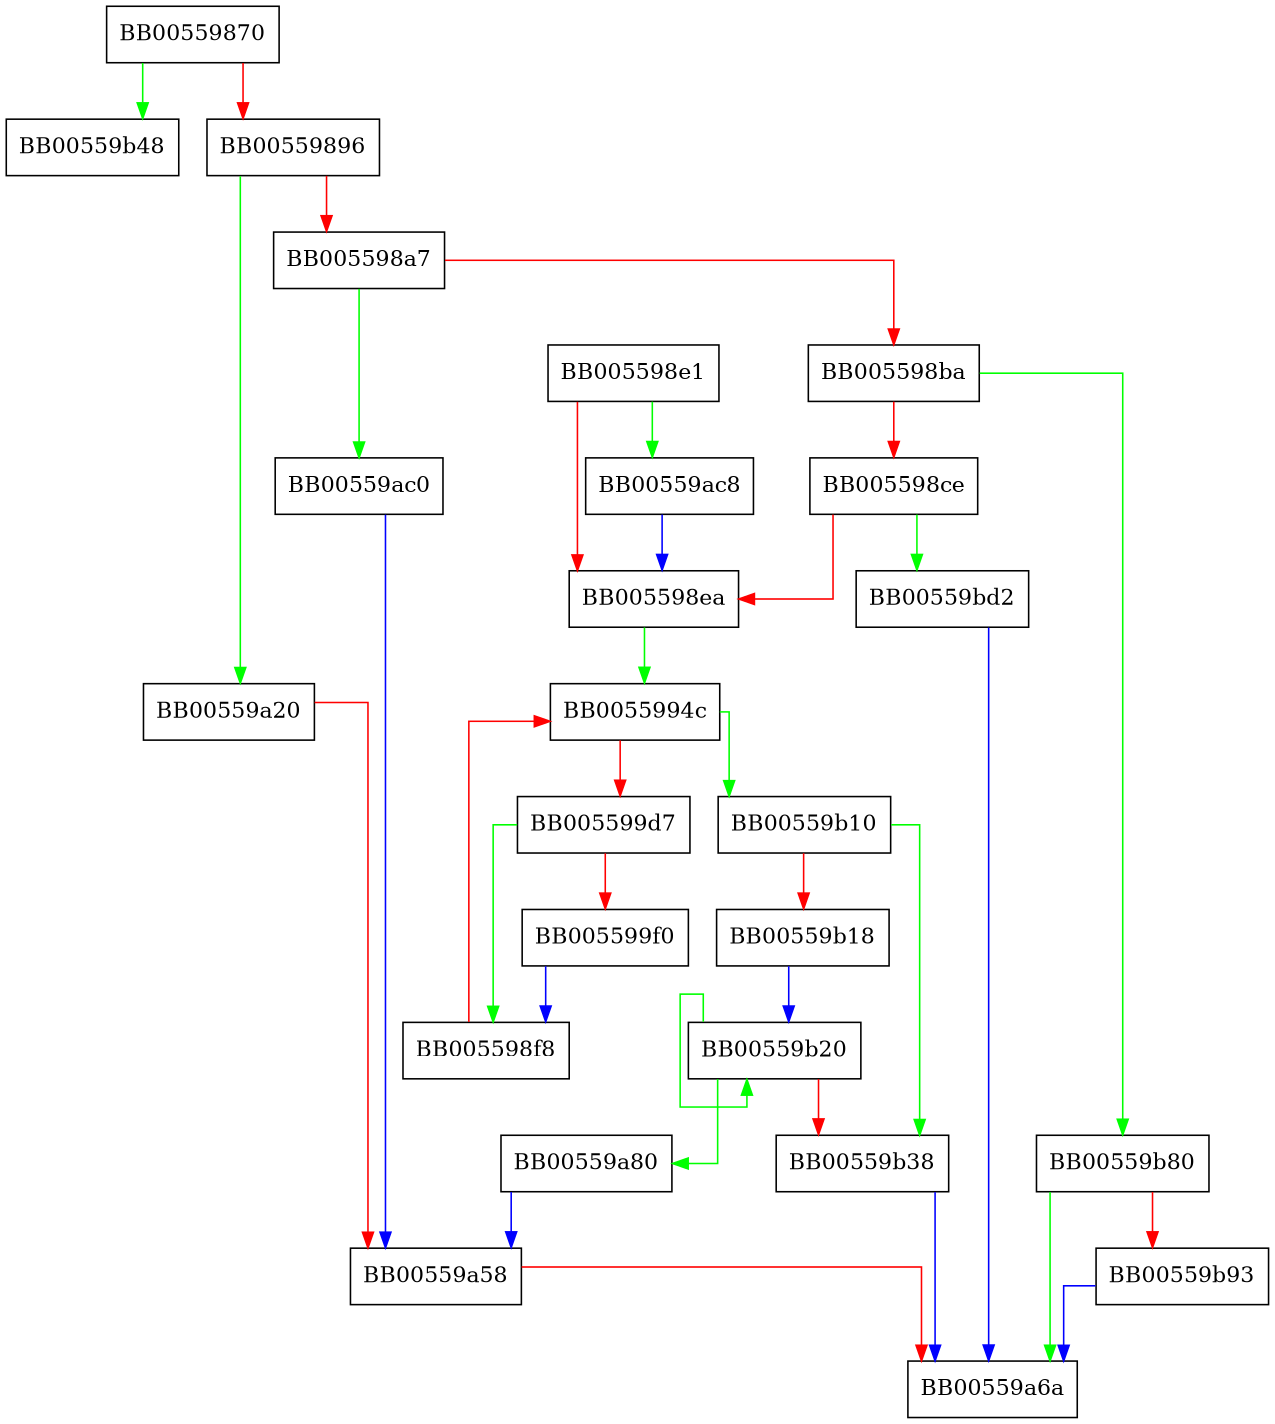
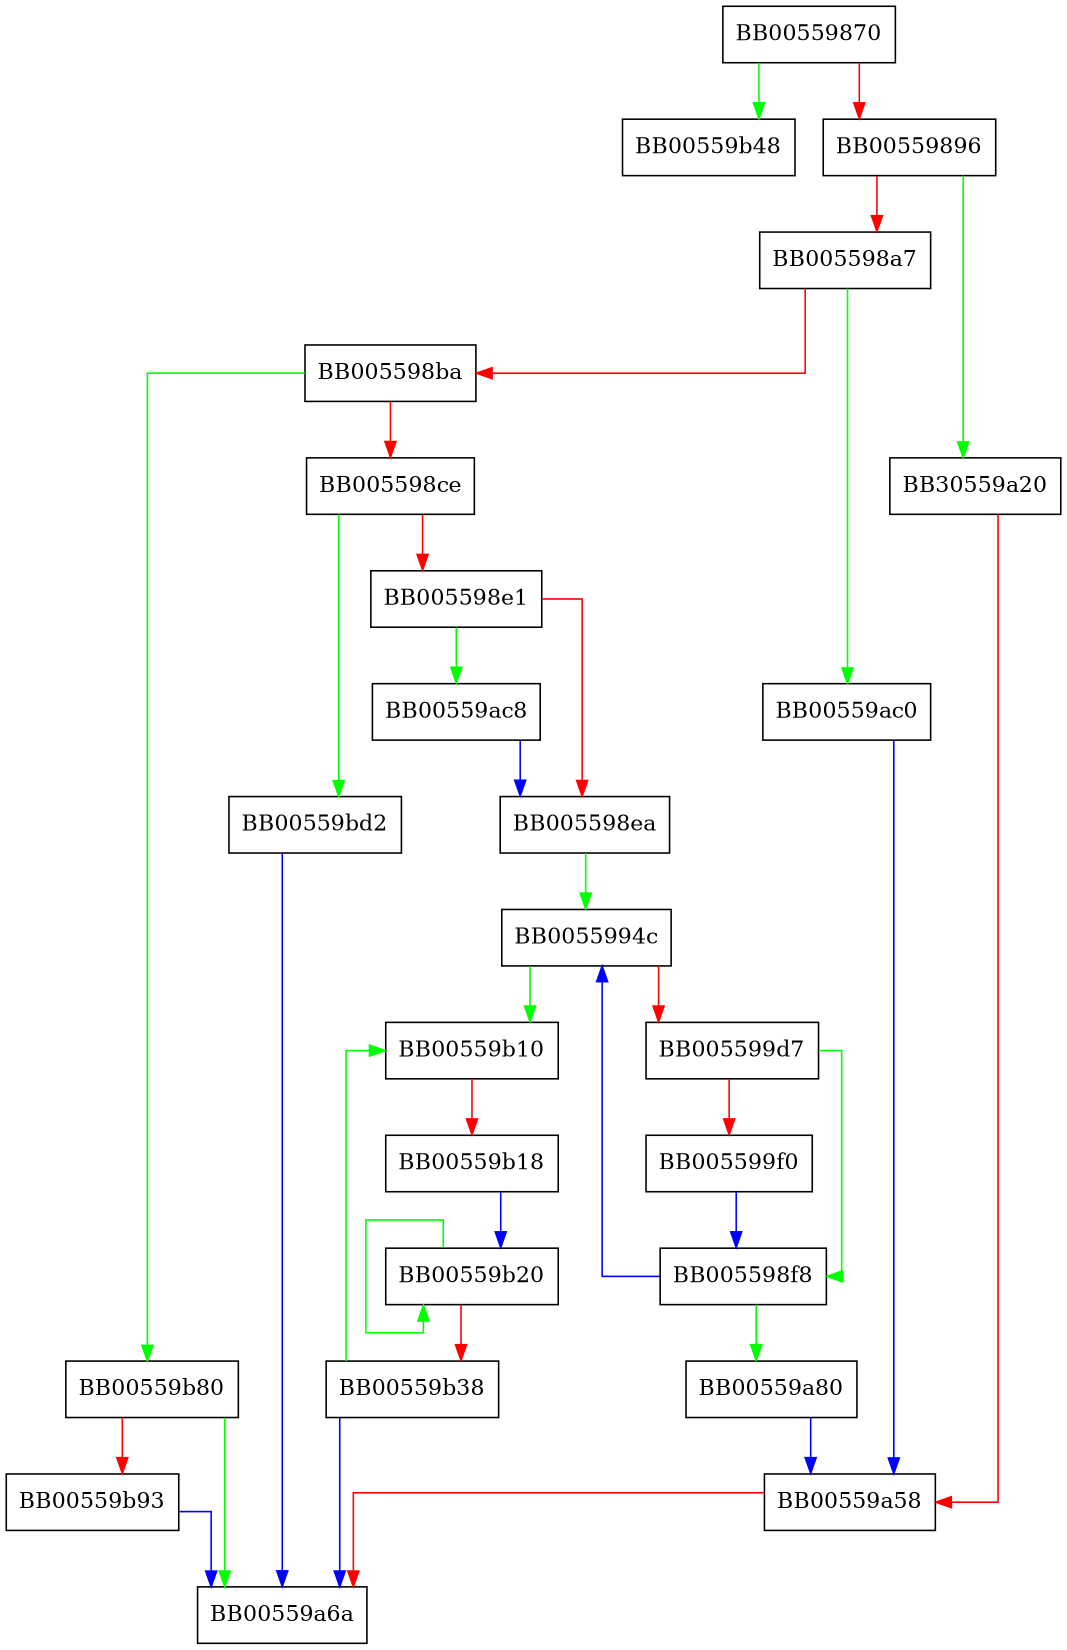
edge "BB005598ce" -> "BB005598ea": now "BB005598ce" -> "BB005598e1"
node "BB00559a20": label "BB00559a20" -> "BB30559a20"
edge "BB005598f8" -> "BB0055994c": color red -> blue
edge "BB00559b10" -> "BB00559b38": reversed
edge "BB00559b20" -> "BB00559a80": now "BB005598f8" -> "BB00559a80"
